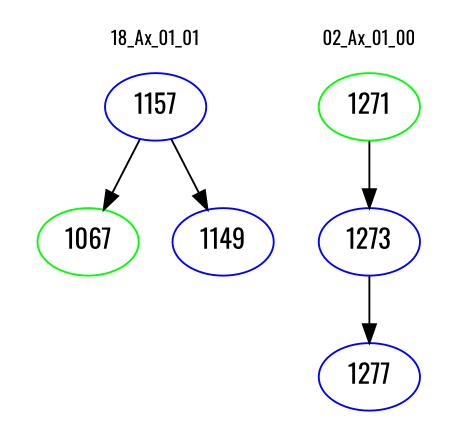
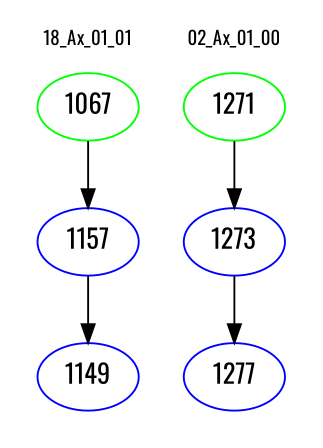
edge "1157" -> "1067": reversed
